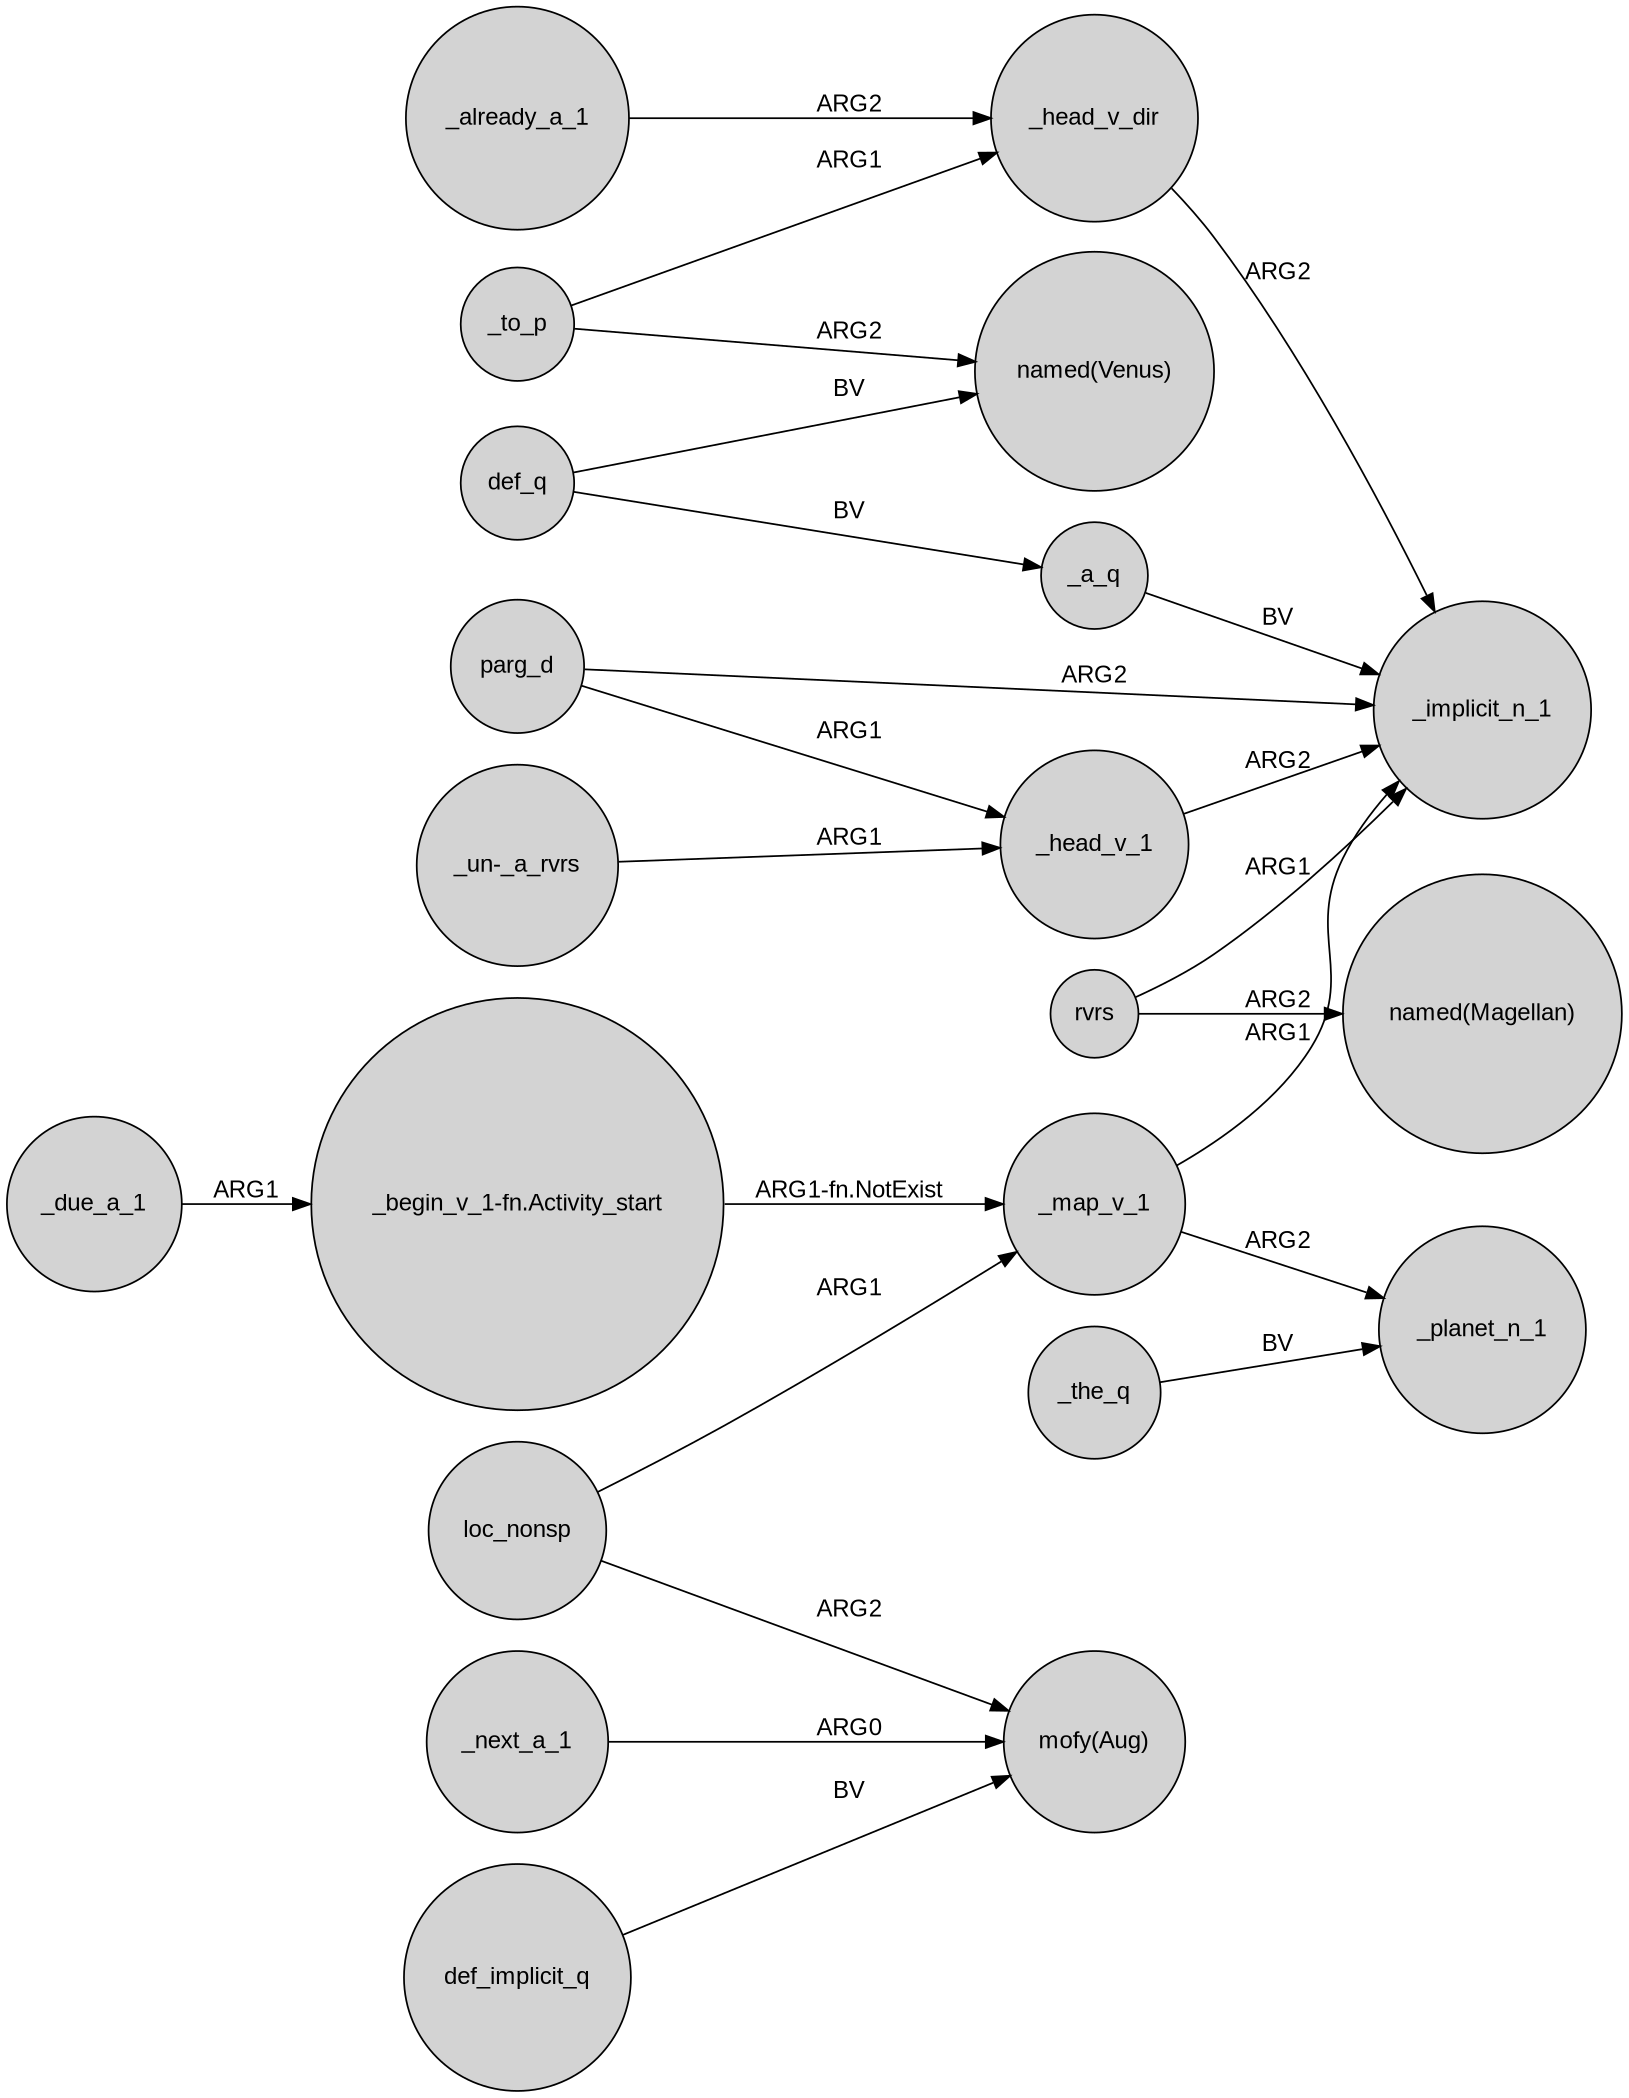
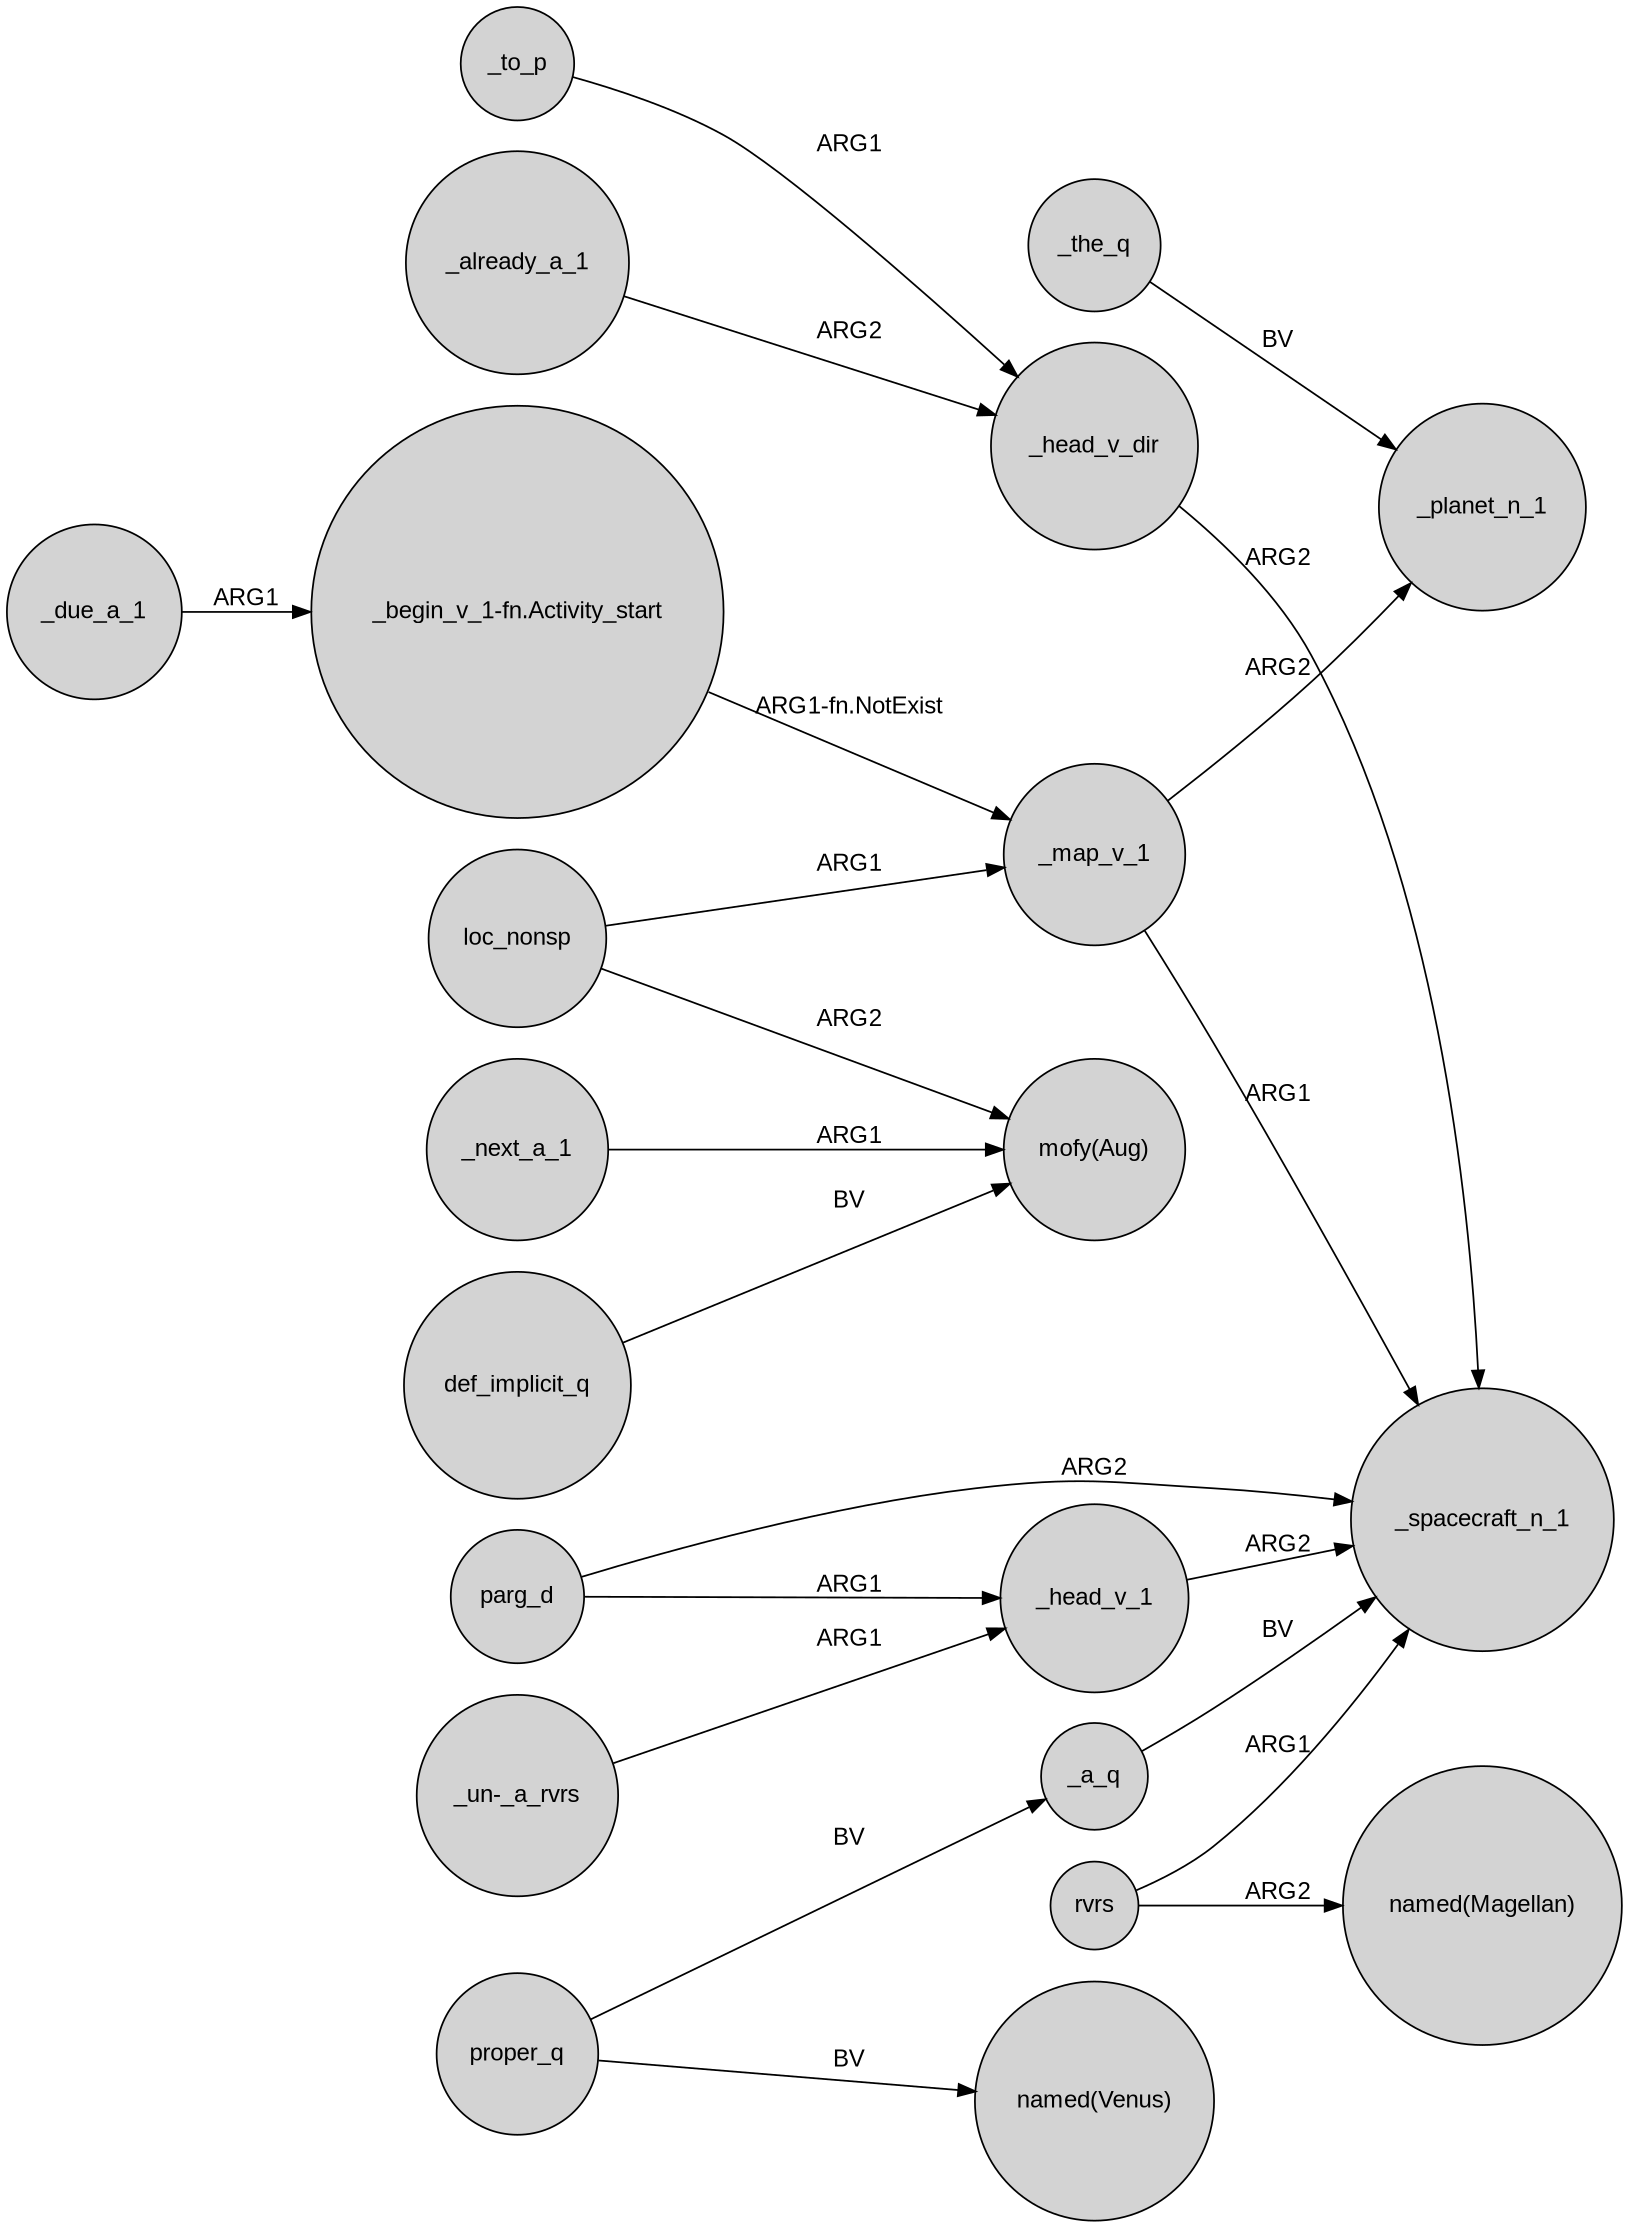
edge "_to_p" -> "named(Venus)": removed, label "ARG2"
node "def_q": label "def_q" -> "proper_q"
node "_implicit_n_1": label "_implicit_n_1" -> "_spacecraft_n_1"
edge "_next_a_1" -> "mofy(Aug)": label "ARG0" -> "ARG1"
